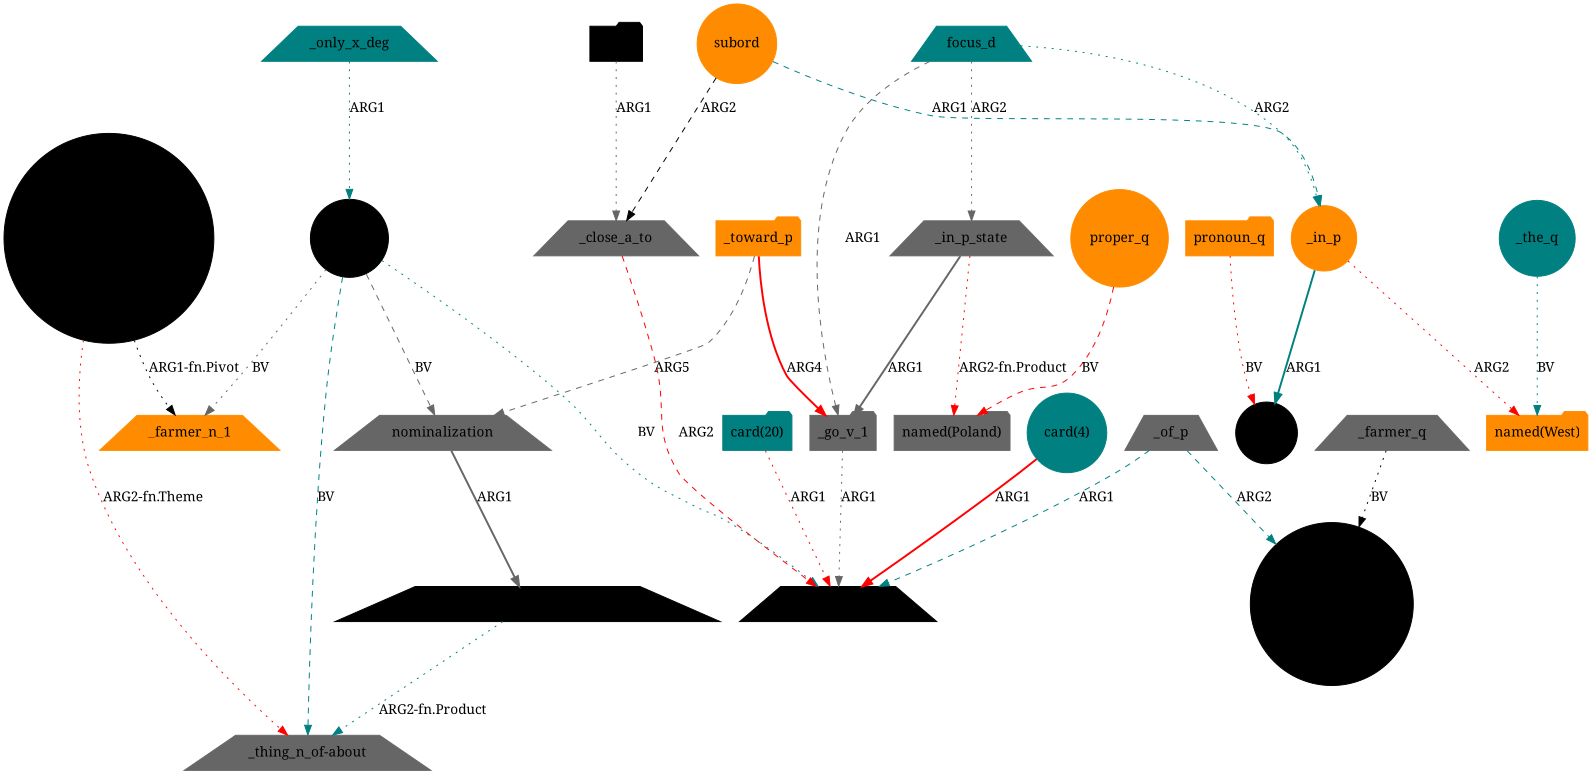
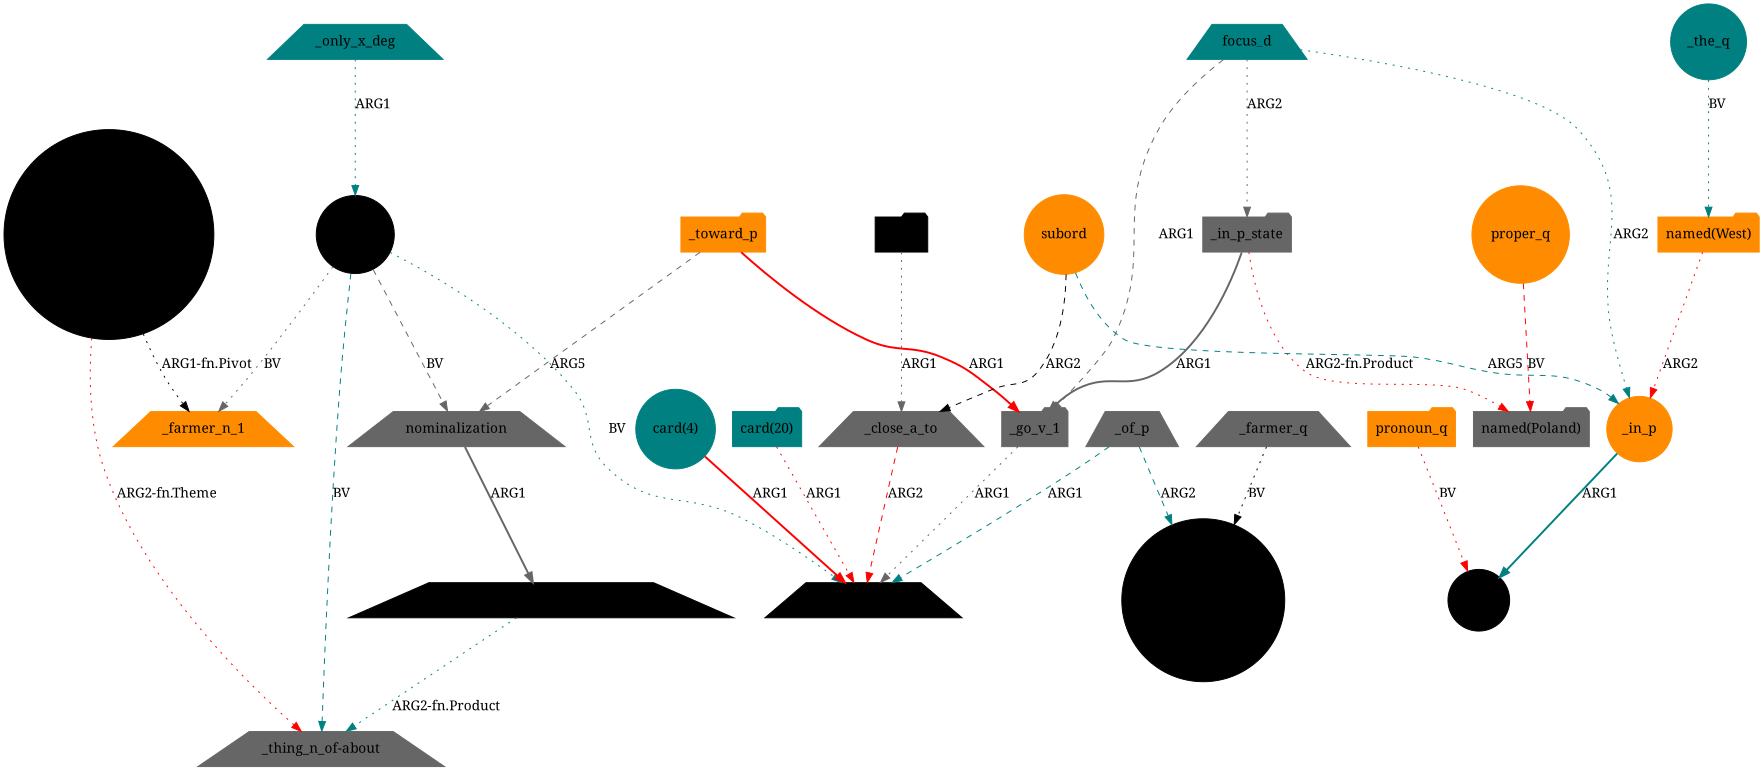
edge "subord" -> "_in_p": label "ARG1" -> "ARG5"
node "_in_p_state": shape trapezium -> folder
edge "_in_p" -> "named(West)": reversed
edge "_toward_p" -> "_go_v_1": label "ARG4" -> "ARG1"
